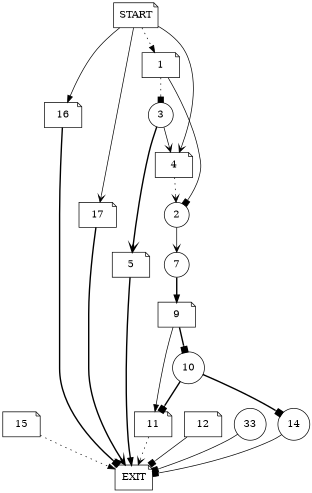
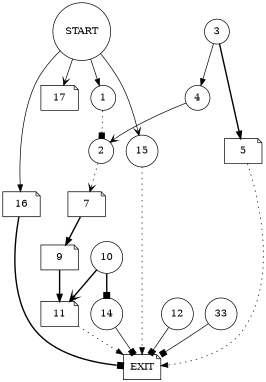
node "START": shape note -> circle
edge "START" -> "1": style dotted -> solid
node "1": shape note -> circle
edge "START" -> "4": now "START" -> "15"
edge "1" -> "3": removed
edge "3" -> "4": arrowhead vee -> normal
edge "1" -> "2": style solid -> dotted
node "4": shape note -> circle
edge "3" -> "5": arrowhead vee -> normal
edge "4" -> "2": style dotted -> solid
edge "2" -> "7": style solid -> dotted
node "7": shape circle -> note
edge "9" -> "10": removed
edge "17" -> "EXIT": removed
edge "9" -> "11": style solid -> bold
edge "5" -> "EXIT": style bold -> dotted
edge "10" -> "11": arrowhead box -> vee
node "15": shape note -> circle
node "12": shape note -> circle
edge "11" -> "EXIT": arrowhead vee -> normal
